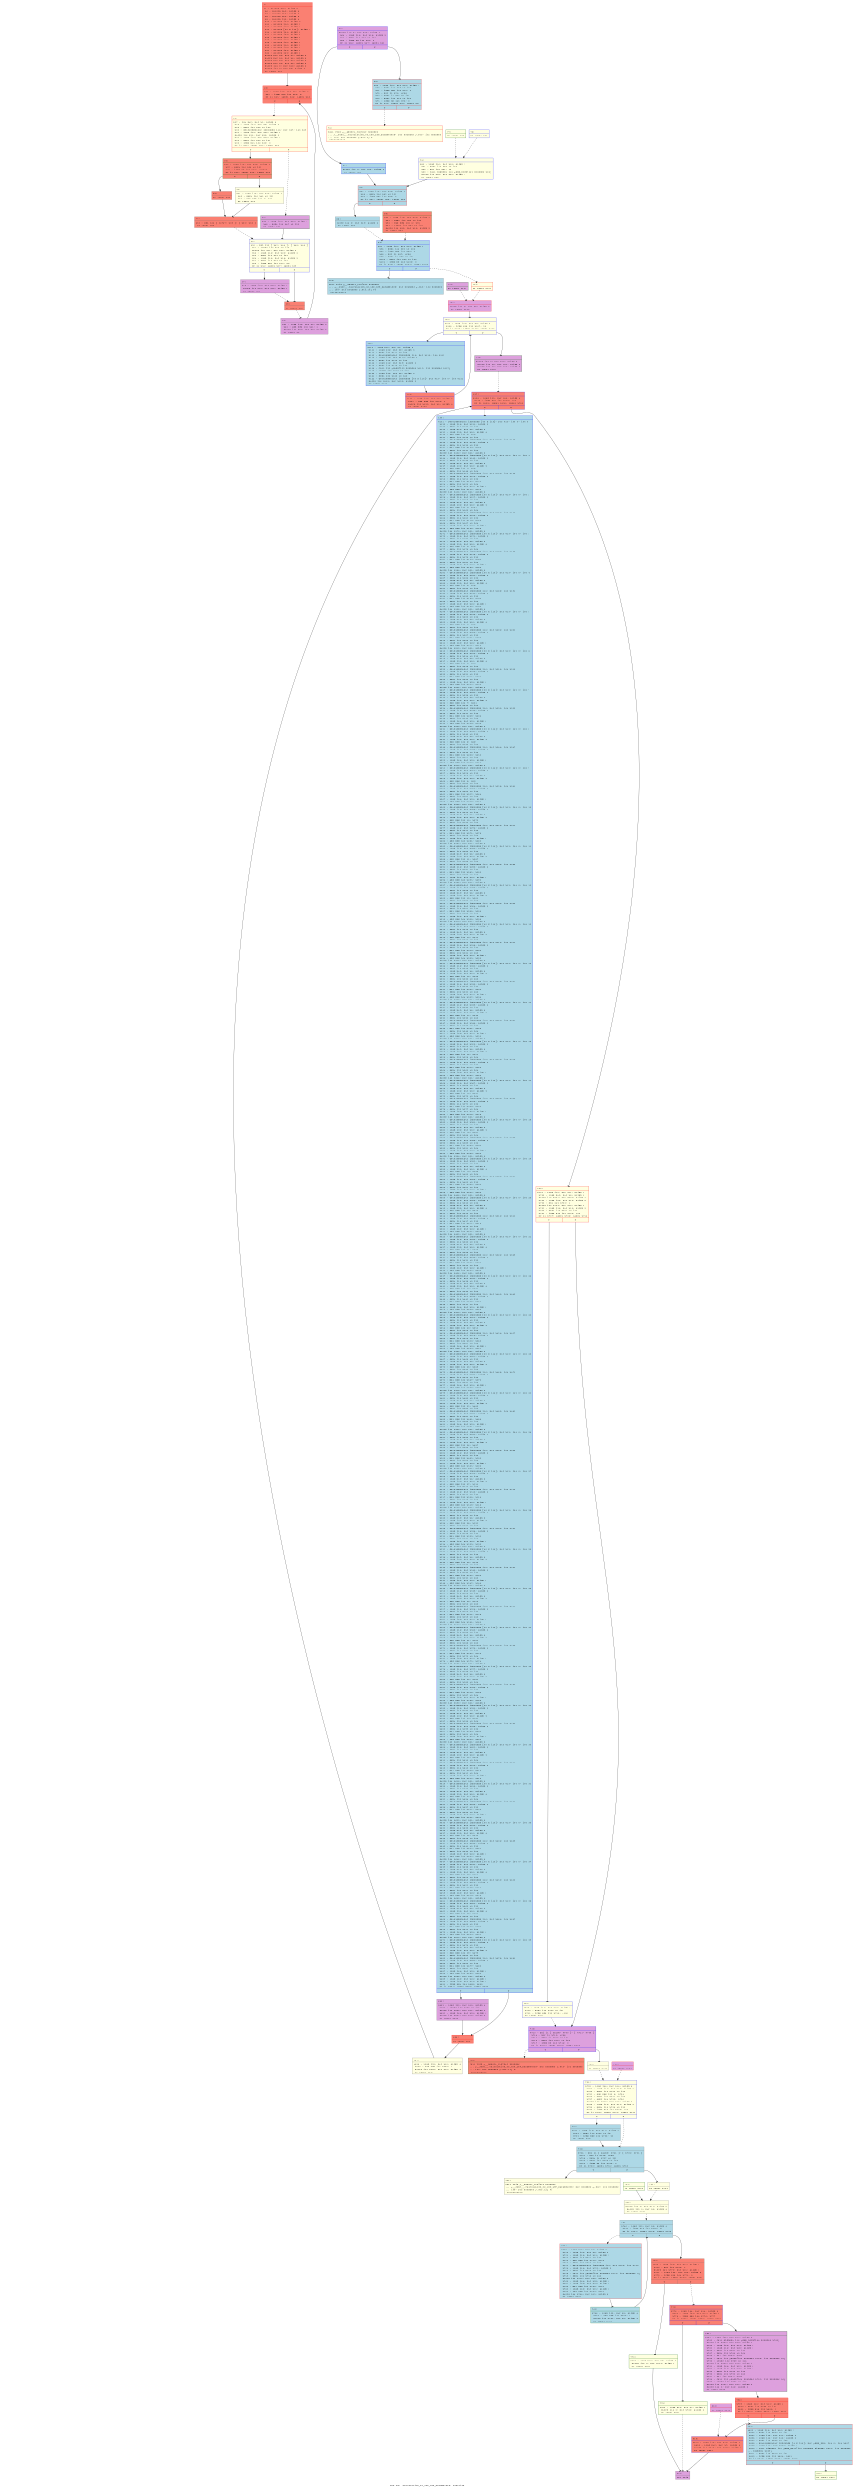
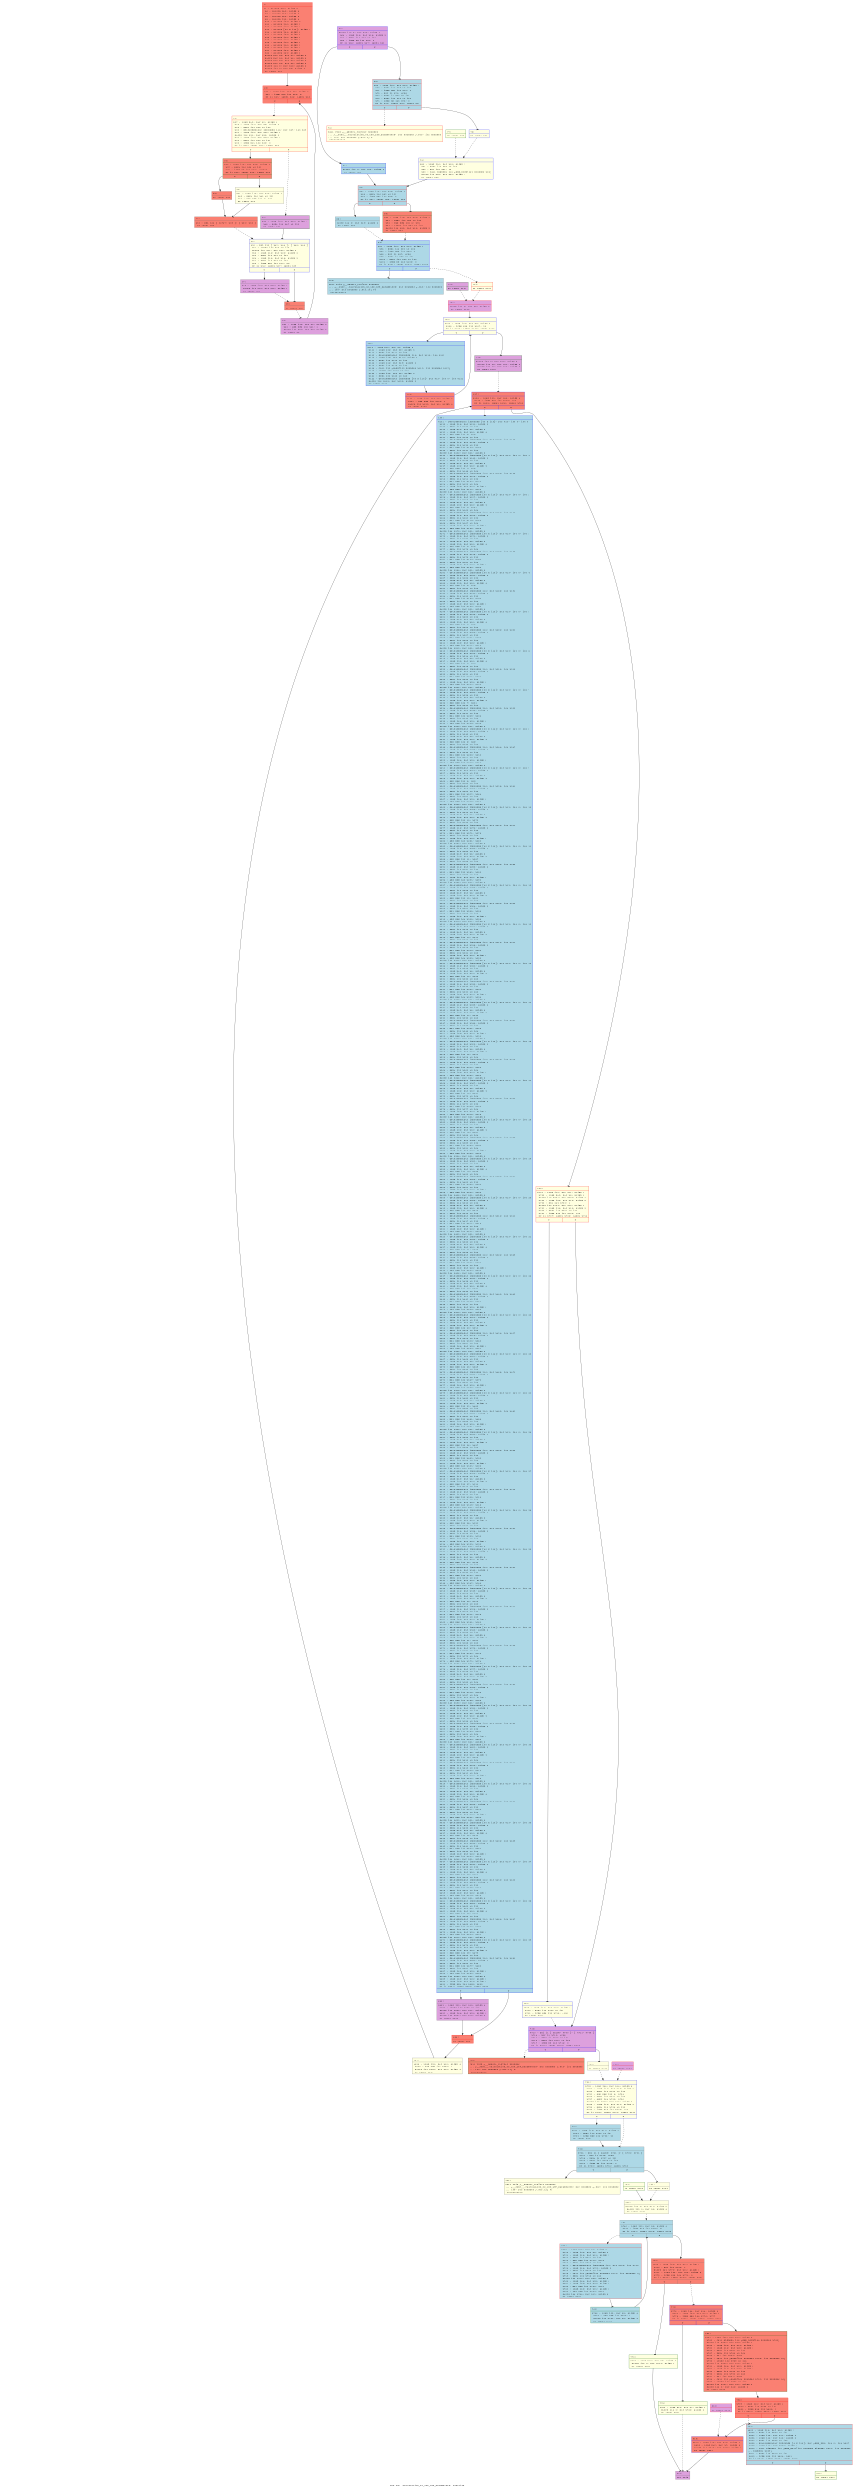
edge "68:" -> "78:": added
node "26:": text "%27 = ret ptr, ptr %5, align 8" -> "%27 = load ptr, ptr %5, align 8"
edge "84:" -> "89:": added
node "781:": fillcolor plum -> salmon
